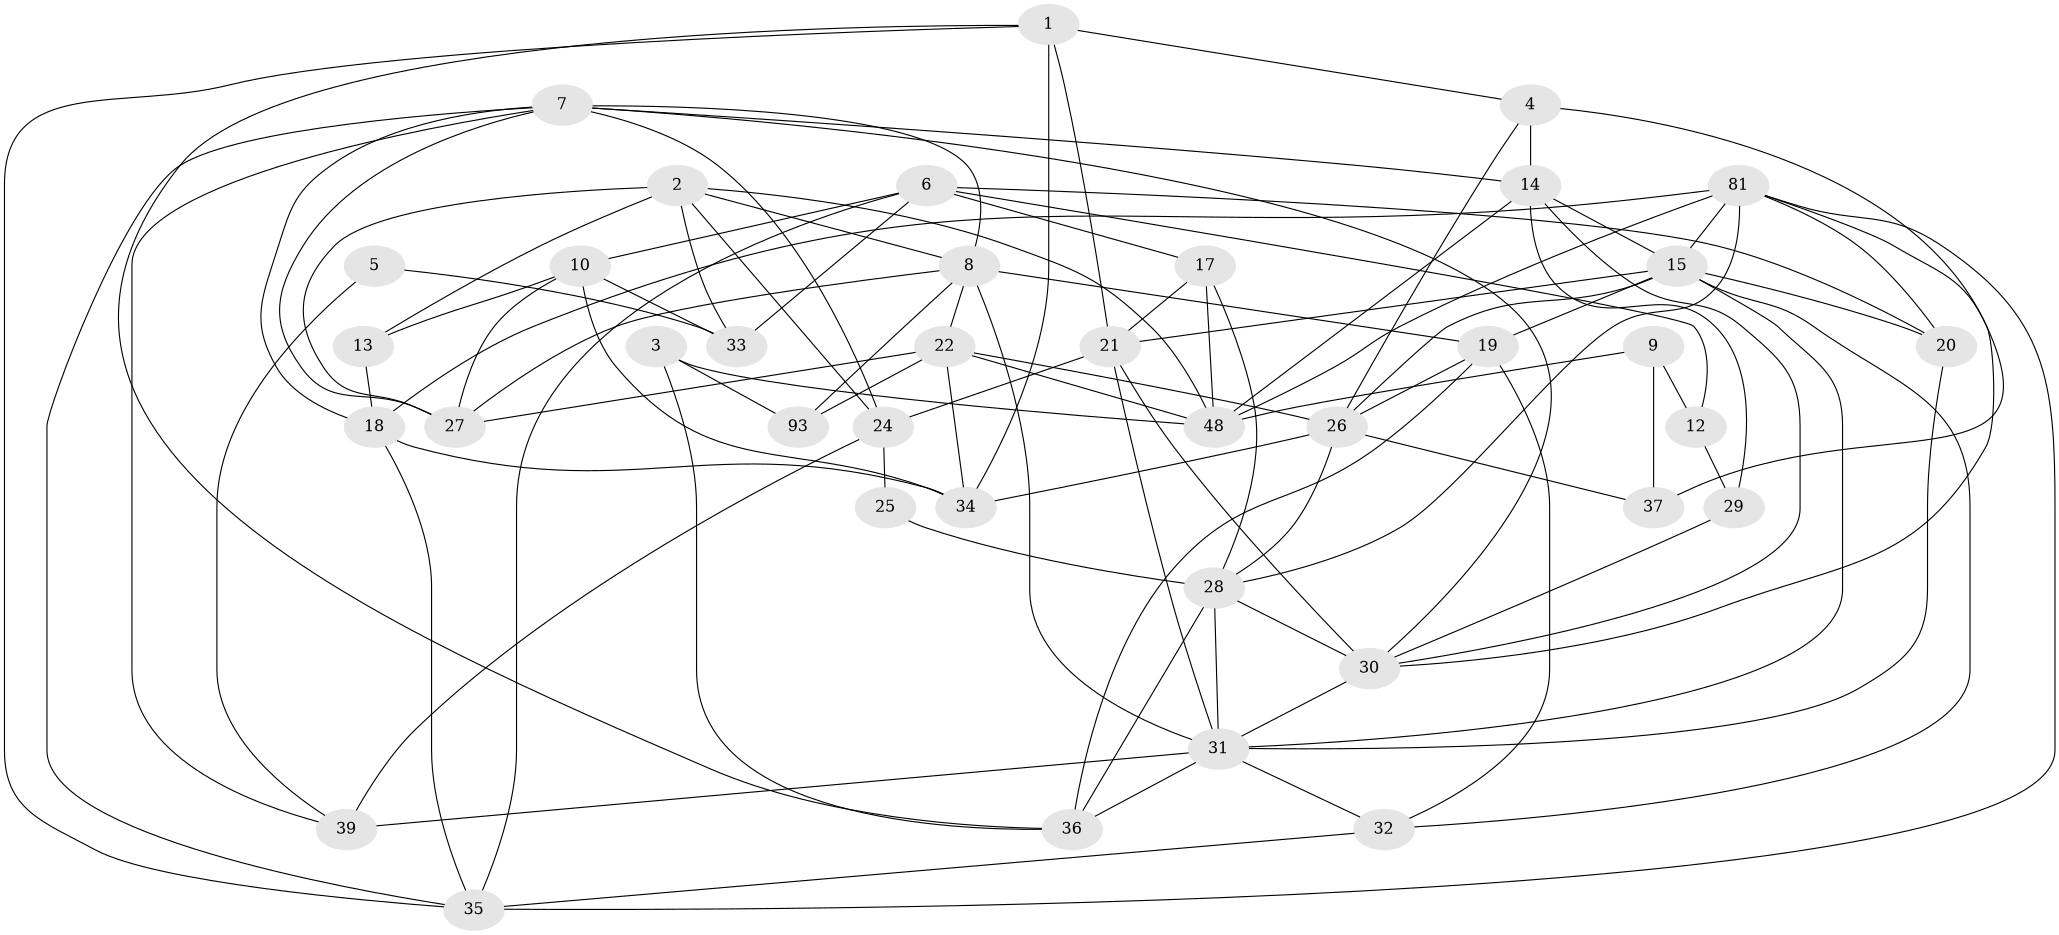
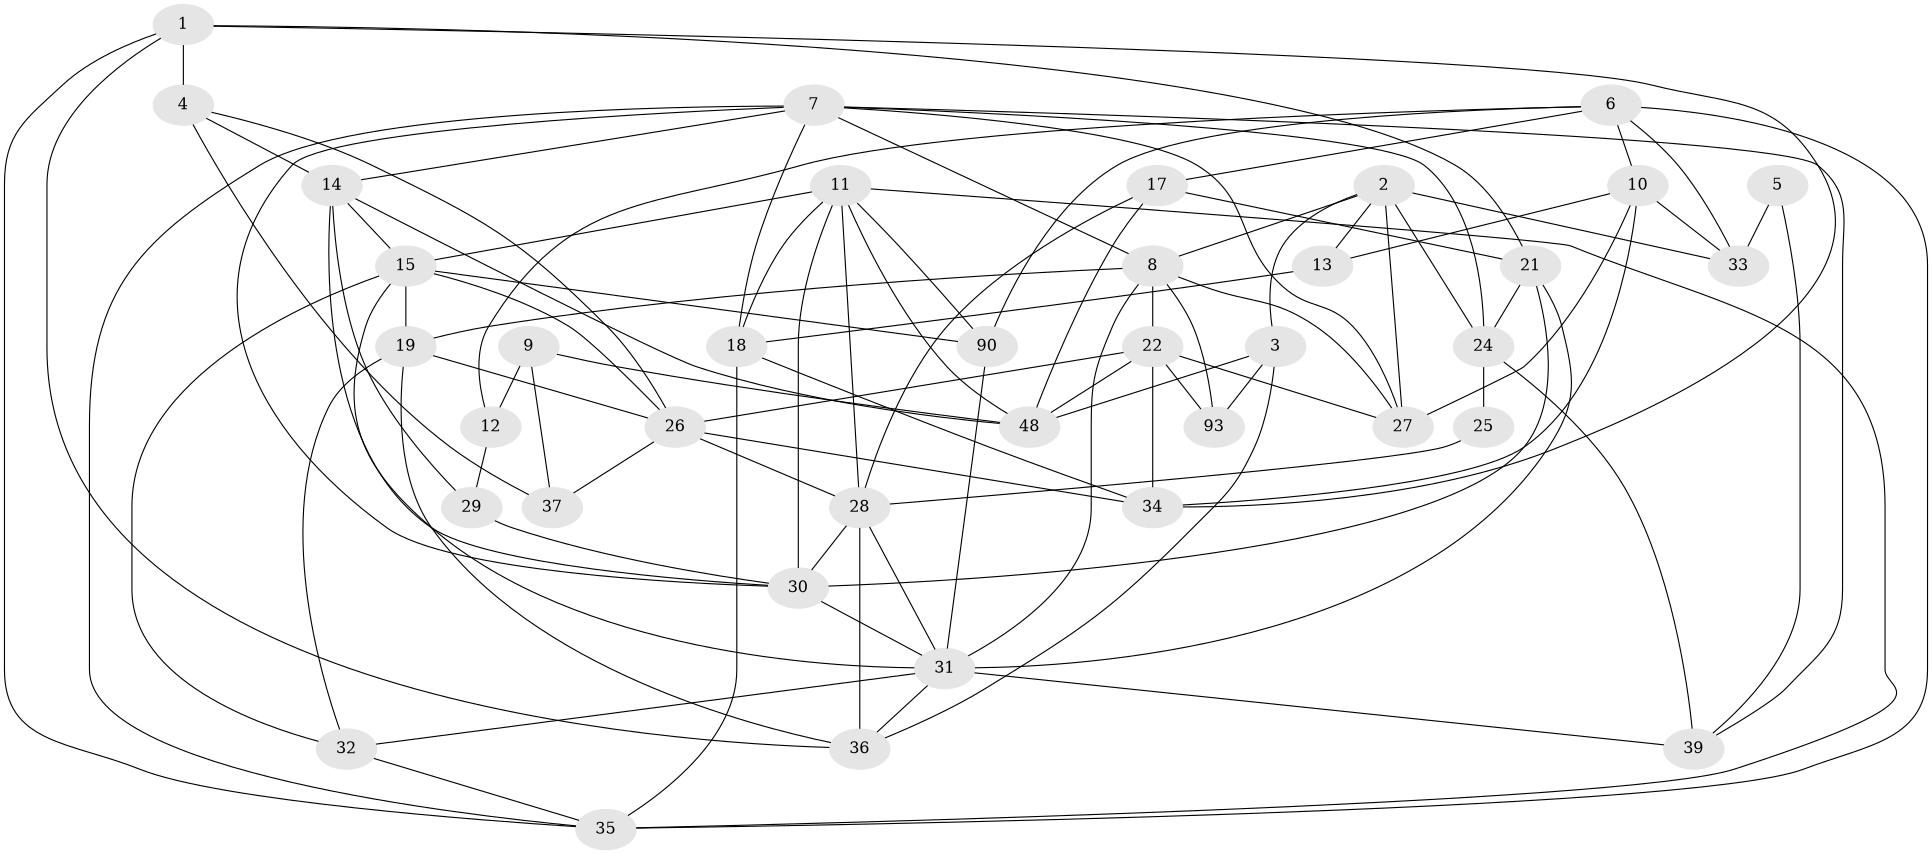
node "81": label "81" -> "11"
edge "2" -- "48": now "2" -- "3"
edge "15" -- "21": removed
node "20": label "20" -> "90"
